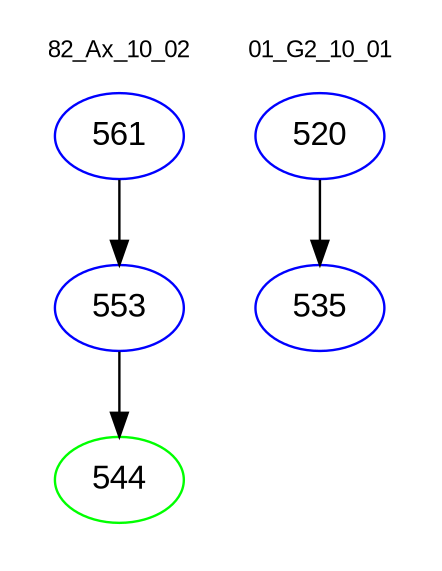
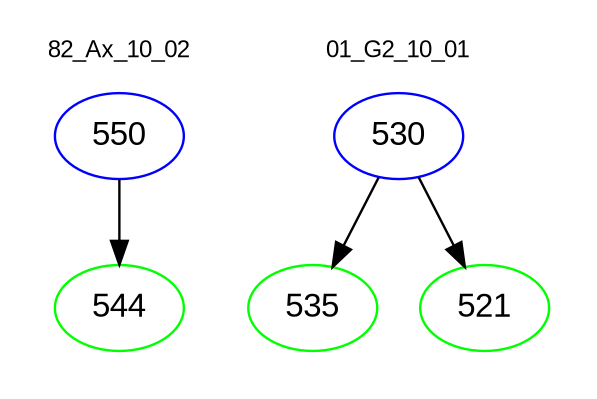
node "561": removed
node "520": label "520" -> "530"
node "553": label "553" -> "550"
node "535": color blue -> green
node "521": added
